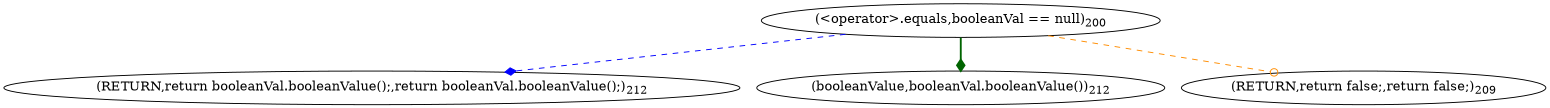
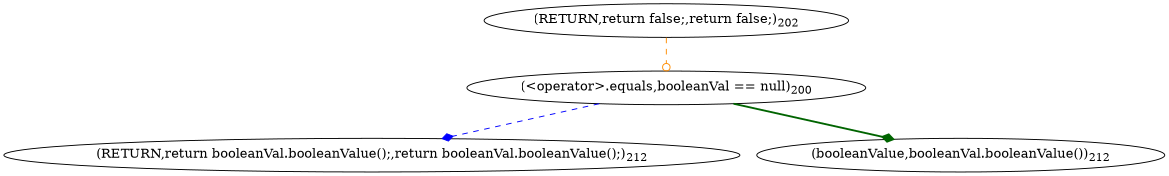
edge "(<operator>.equals,booleanVal == null)" -> "(RETURN,return false;,return false;)": reversed
node "(RETURN,return false;,return false;)": text "209" -> "202"
